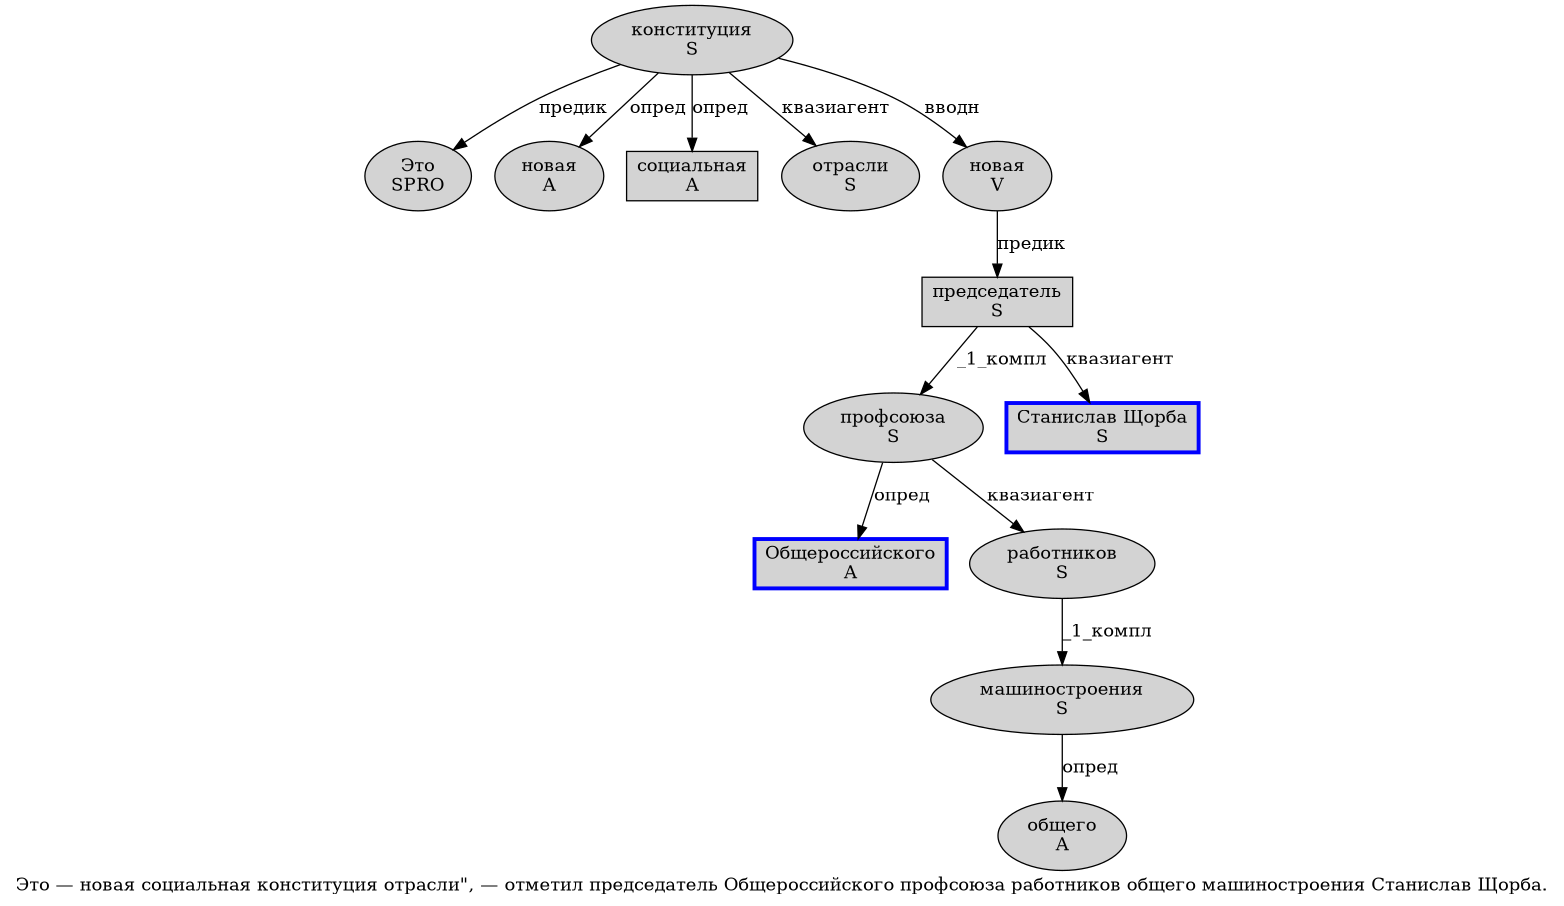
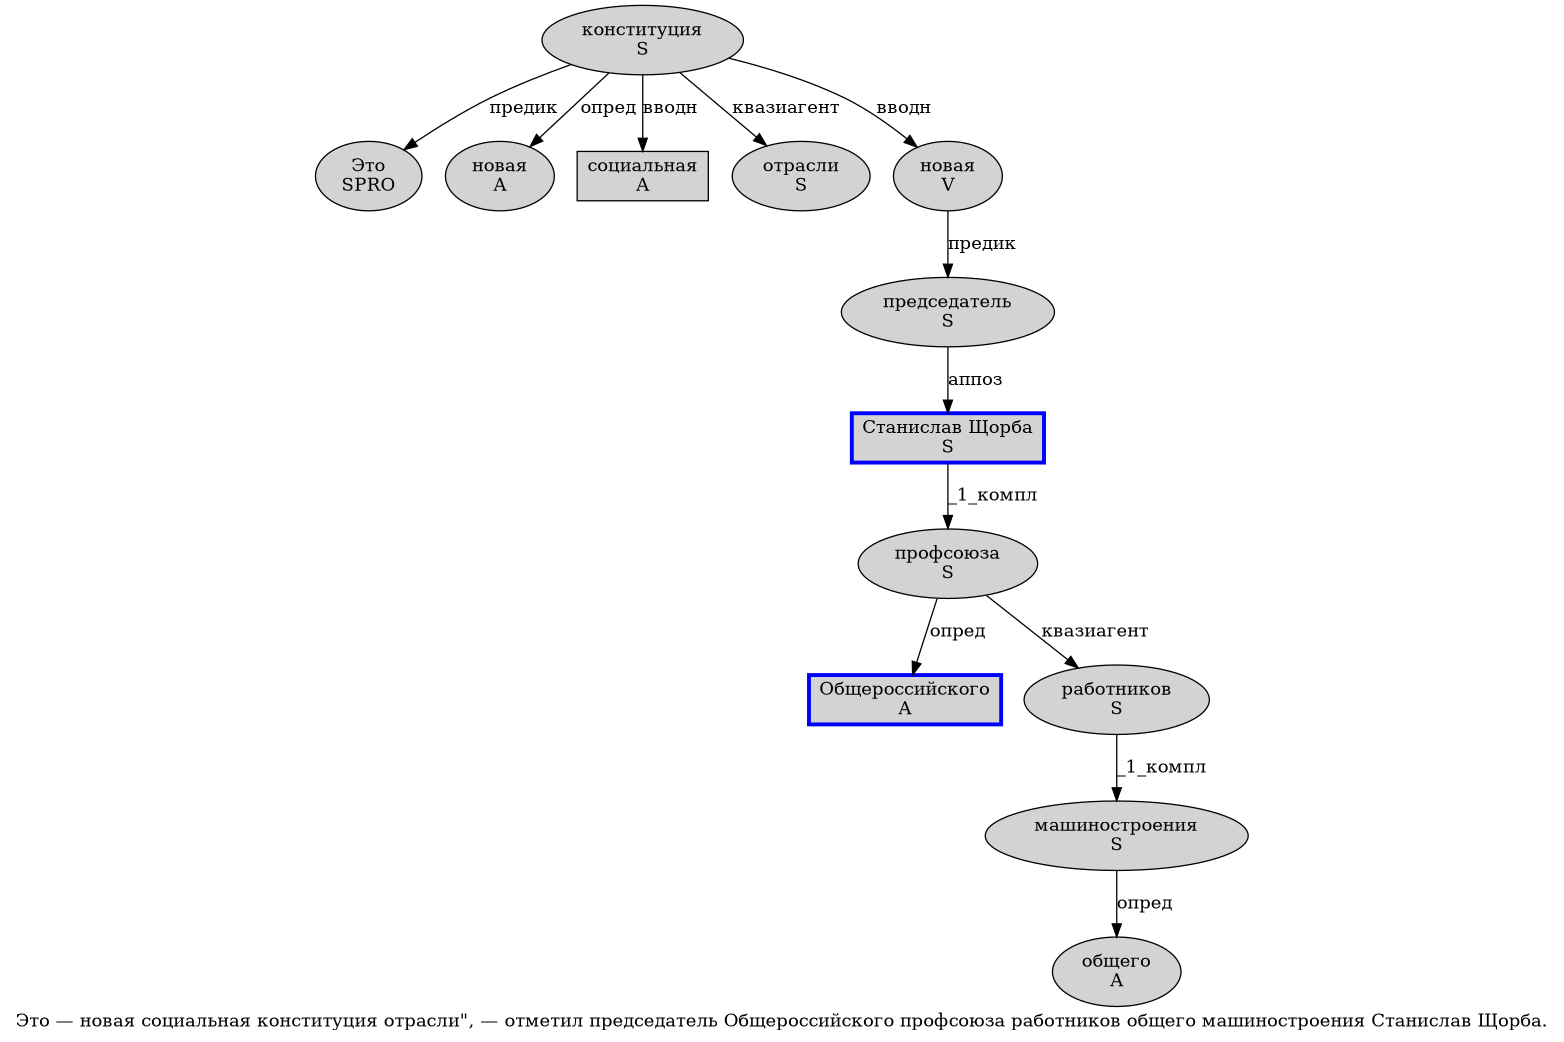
edge "конституция S" -> "социальная A": label "опред" -> "вводн"
node "председатель S": shape box -> ellipse
edge "председатель S" -> "профсоюза S": now "Станислав Щорба S" -> "профсоюза S"
edge "председатель S" -> "Станислав Щорба S": label "квазиагент" -> "аппоз"
